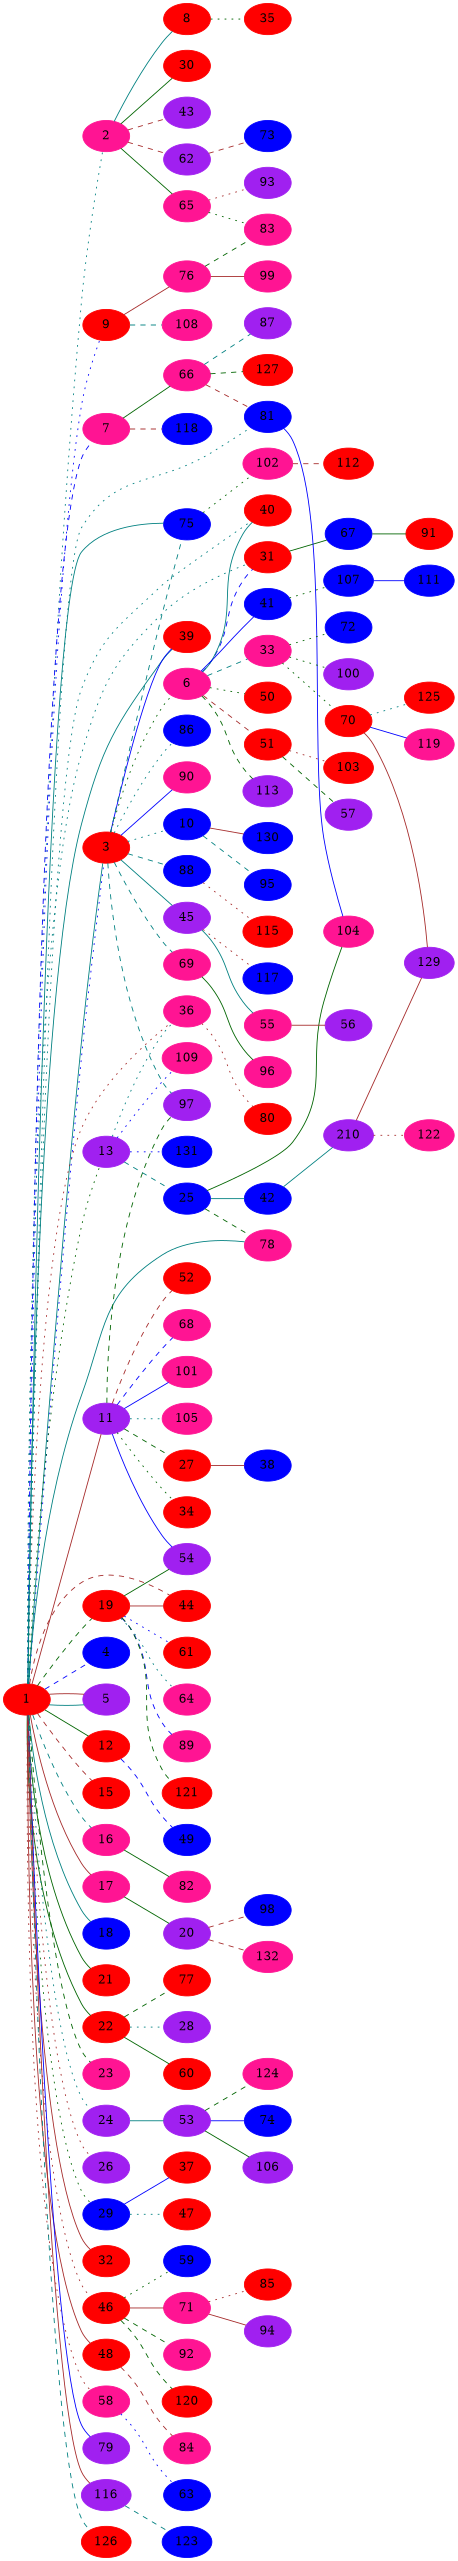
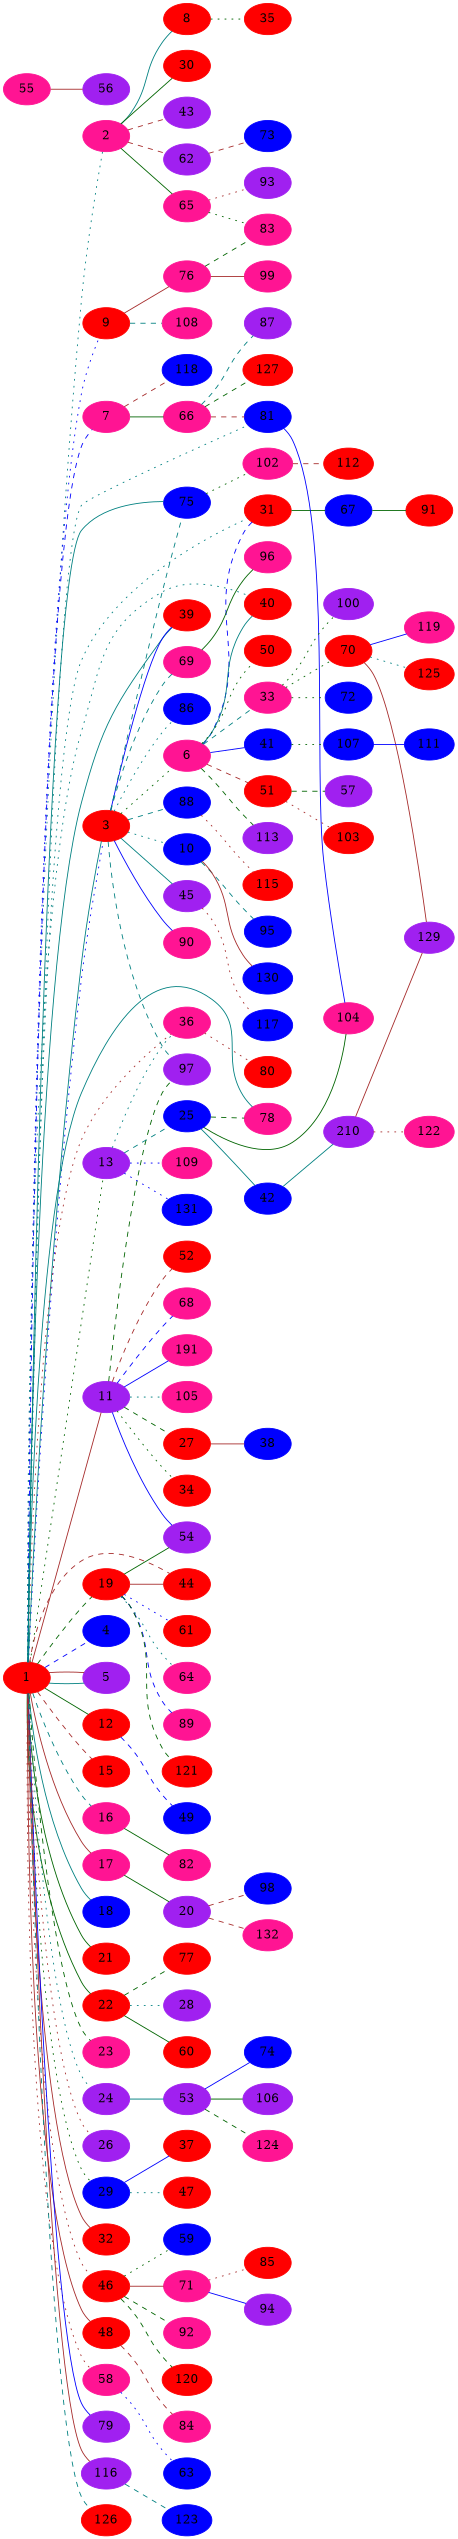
edge "45" -- "55": removed
node "101": label "101" -> "191"
edge "71" -- "94": color brown -> blue
